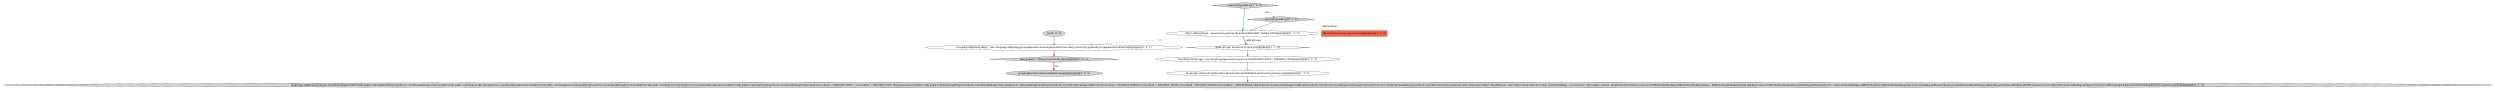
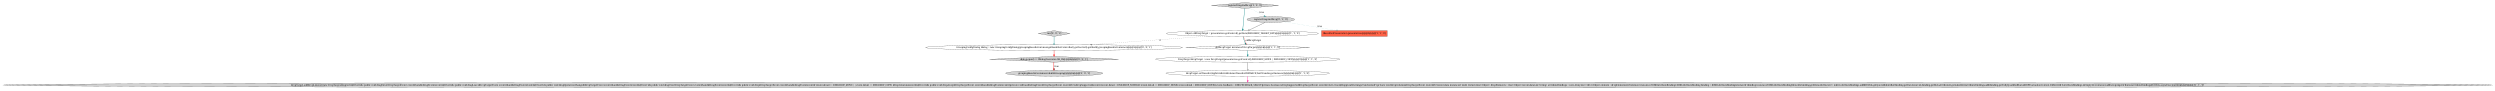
node "registerDragAndDrop['0', '1', '0']": shape diamond -> ellipse
edge "registerDragAndDrop['0', '1', '0']" -> "IResultSetPresentation presentation@@@2@@@['1', '1', '0']": label "oldDropTarget" -> "true"
node "run['0', '0', '1']": shape ellipse -> diamond
